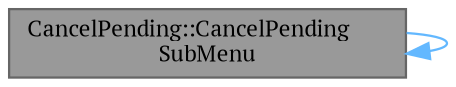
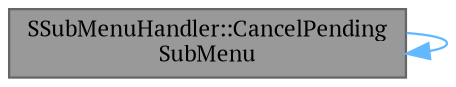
node "CancelPending::CancelPending SubMenu": label "CancelPending::CancelPending SubMenu" -> "SSubMenuHandler::CancelPending SubMenu"
